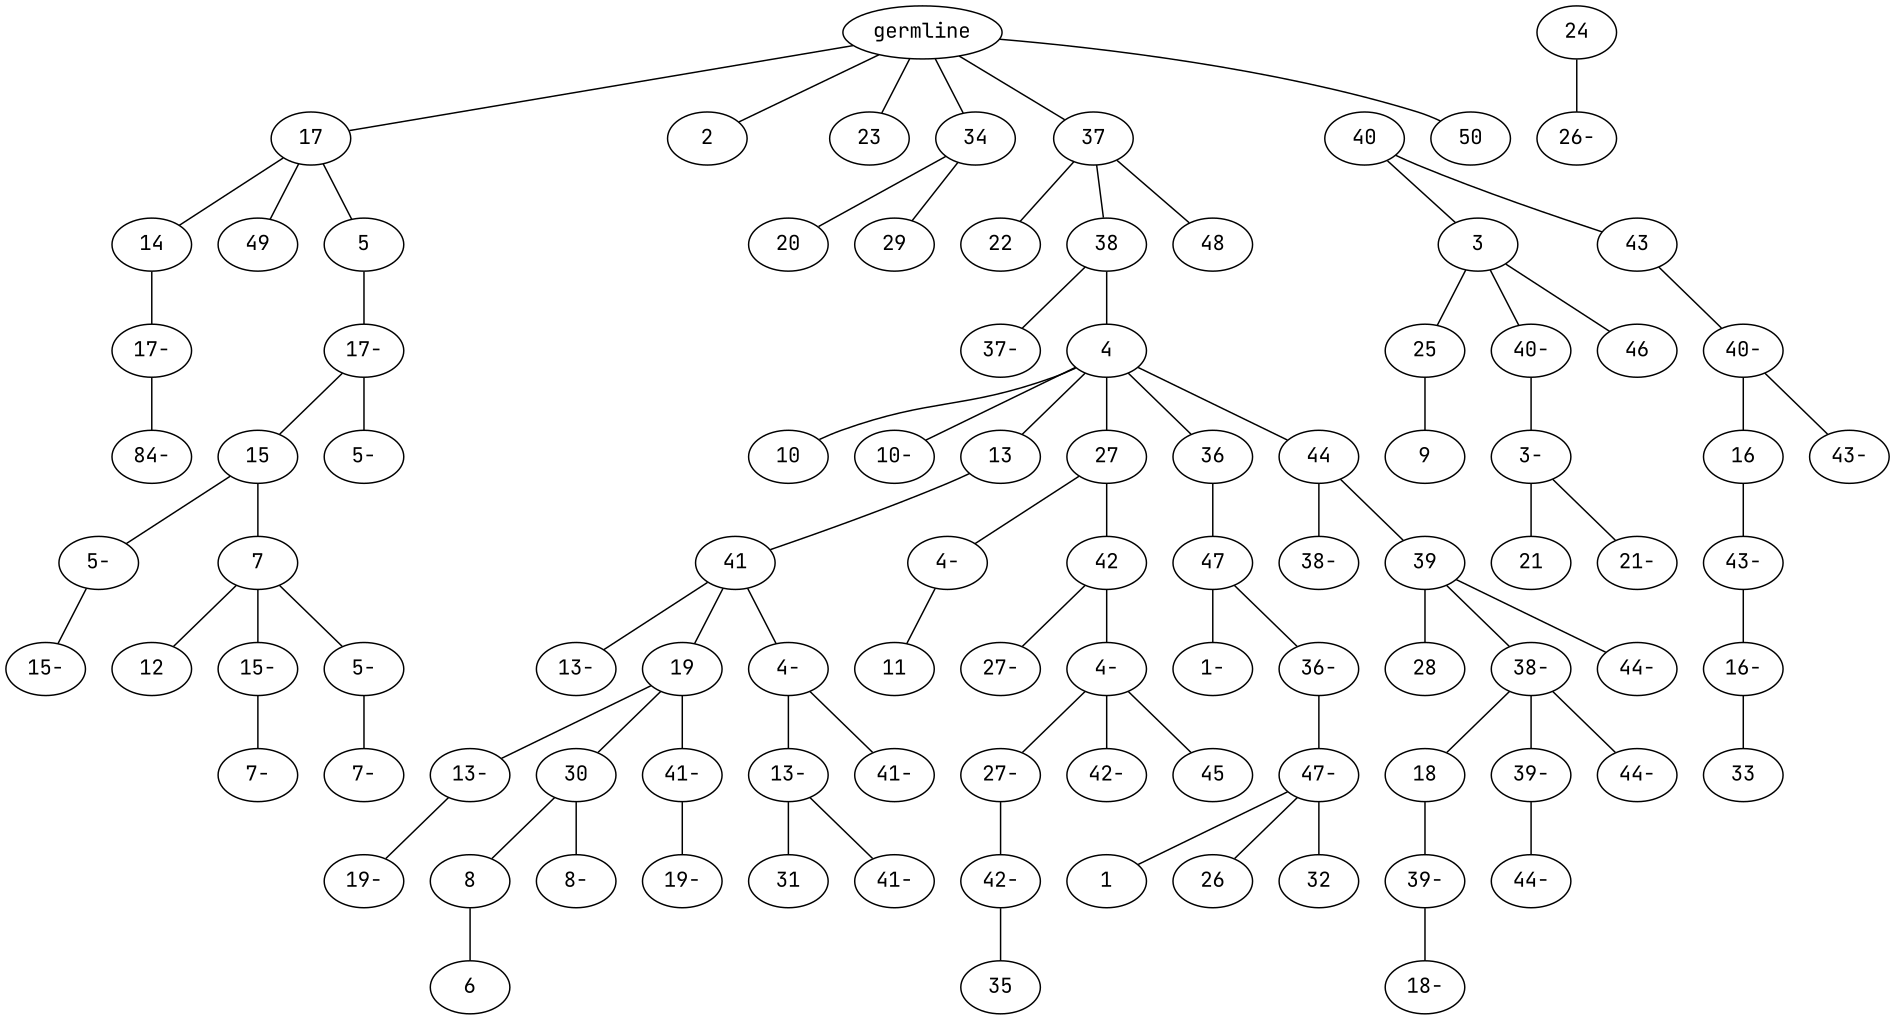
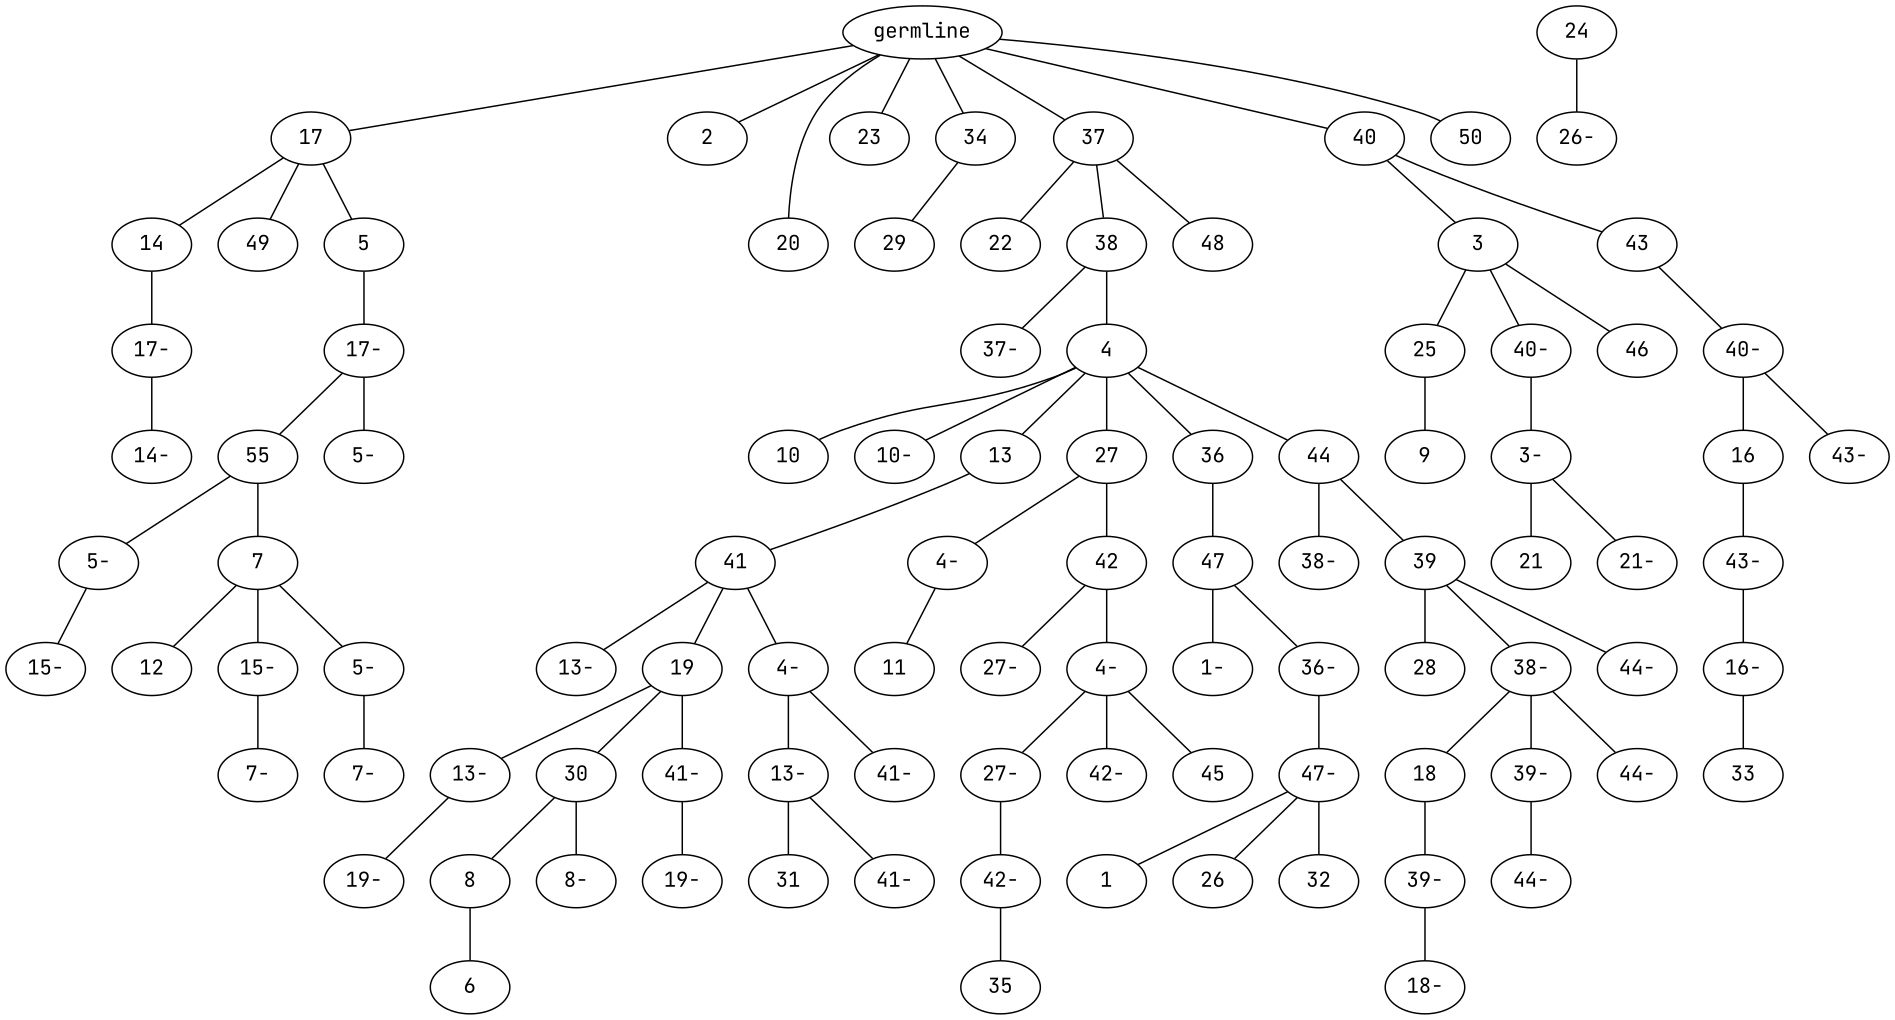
edge "germline" -- "40": added
edge "34" -- "20": now "germline" -- "20"
node "84-": label "84-" -> "14-"
node "15": label "15" -> "55"
